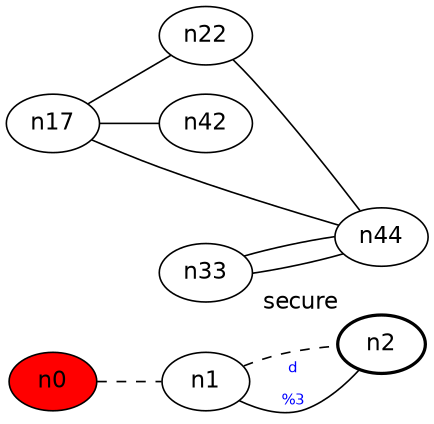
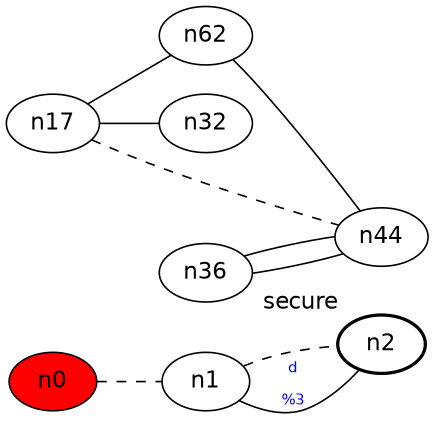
node "n22": label "n22" -> "n62"
node "n42": label "n42" -> "n32"
edge "n17" -- "n44": style solid -> dashed
node "n33": label "n33" -> "n36"
